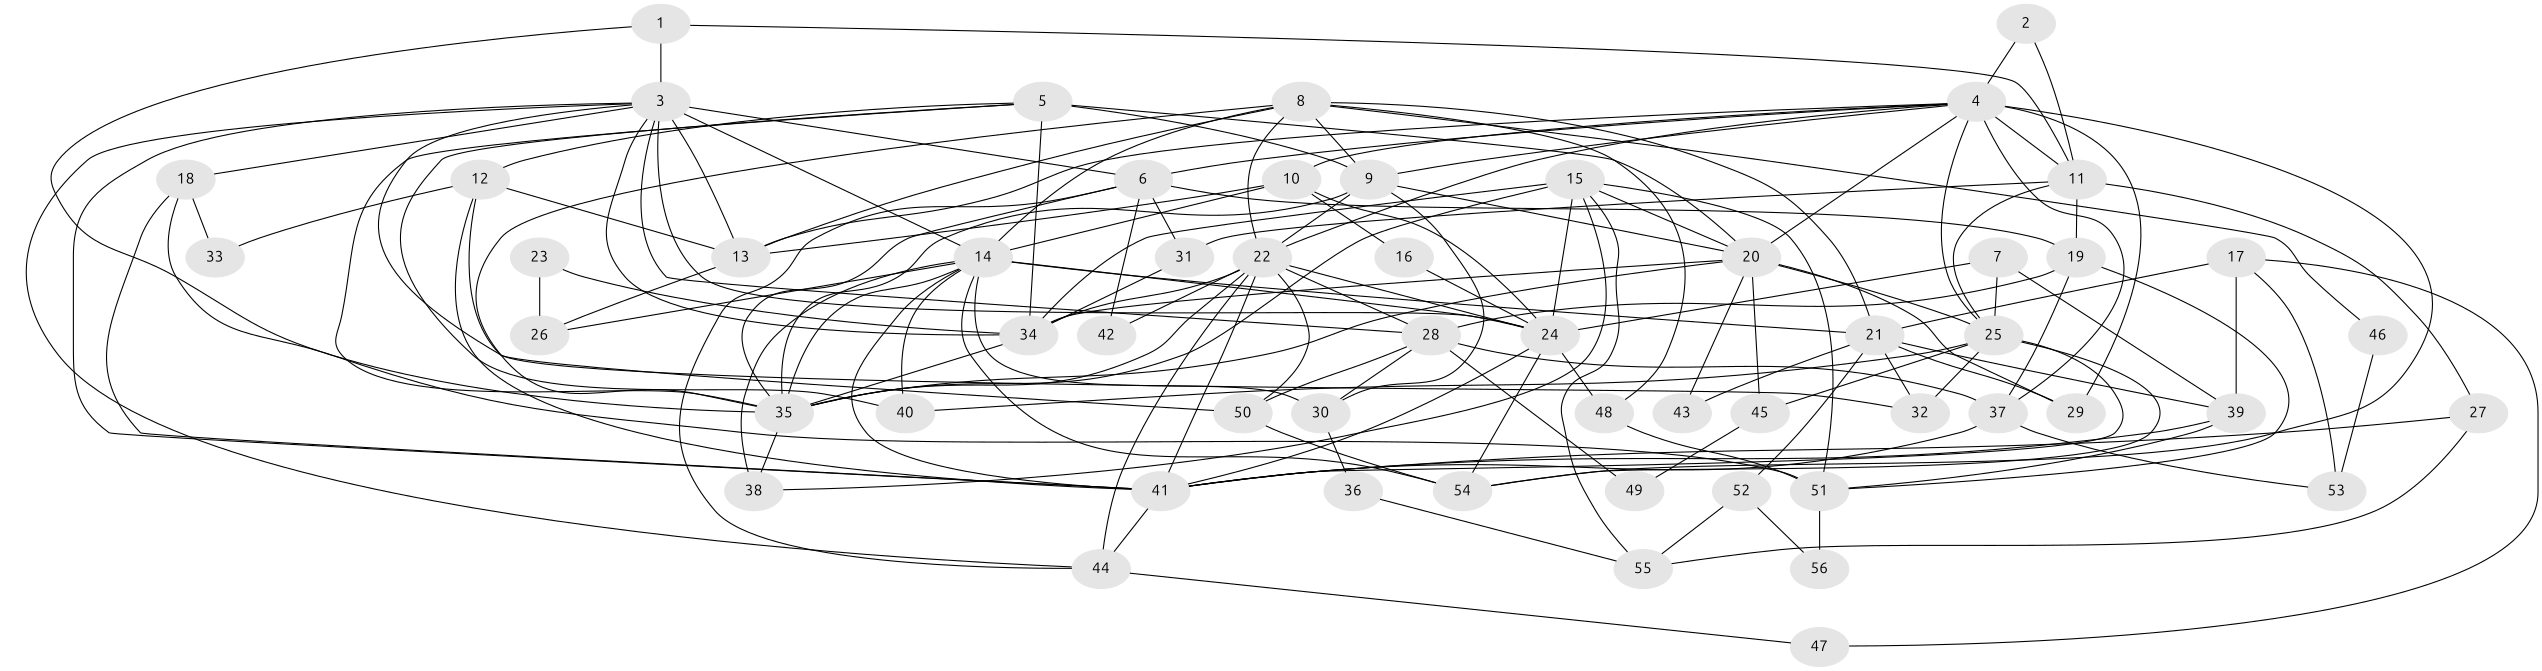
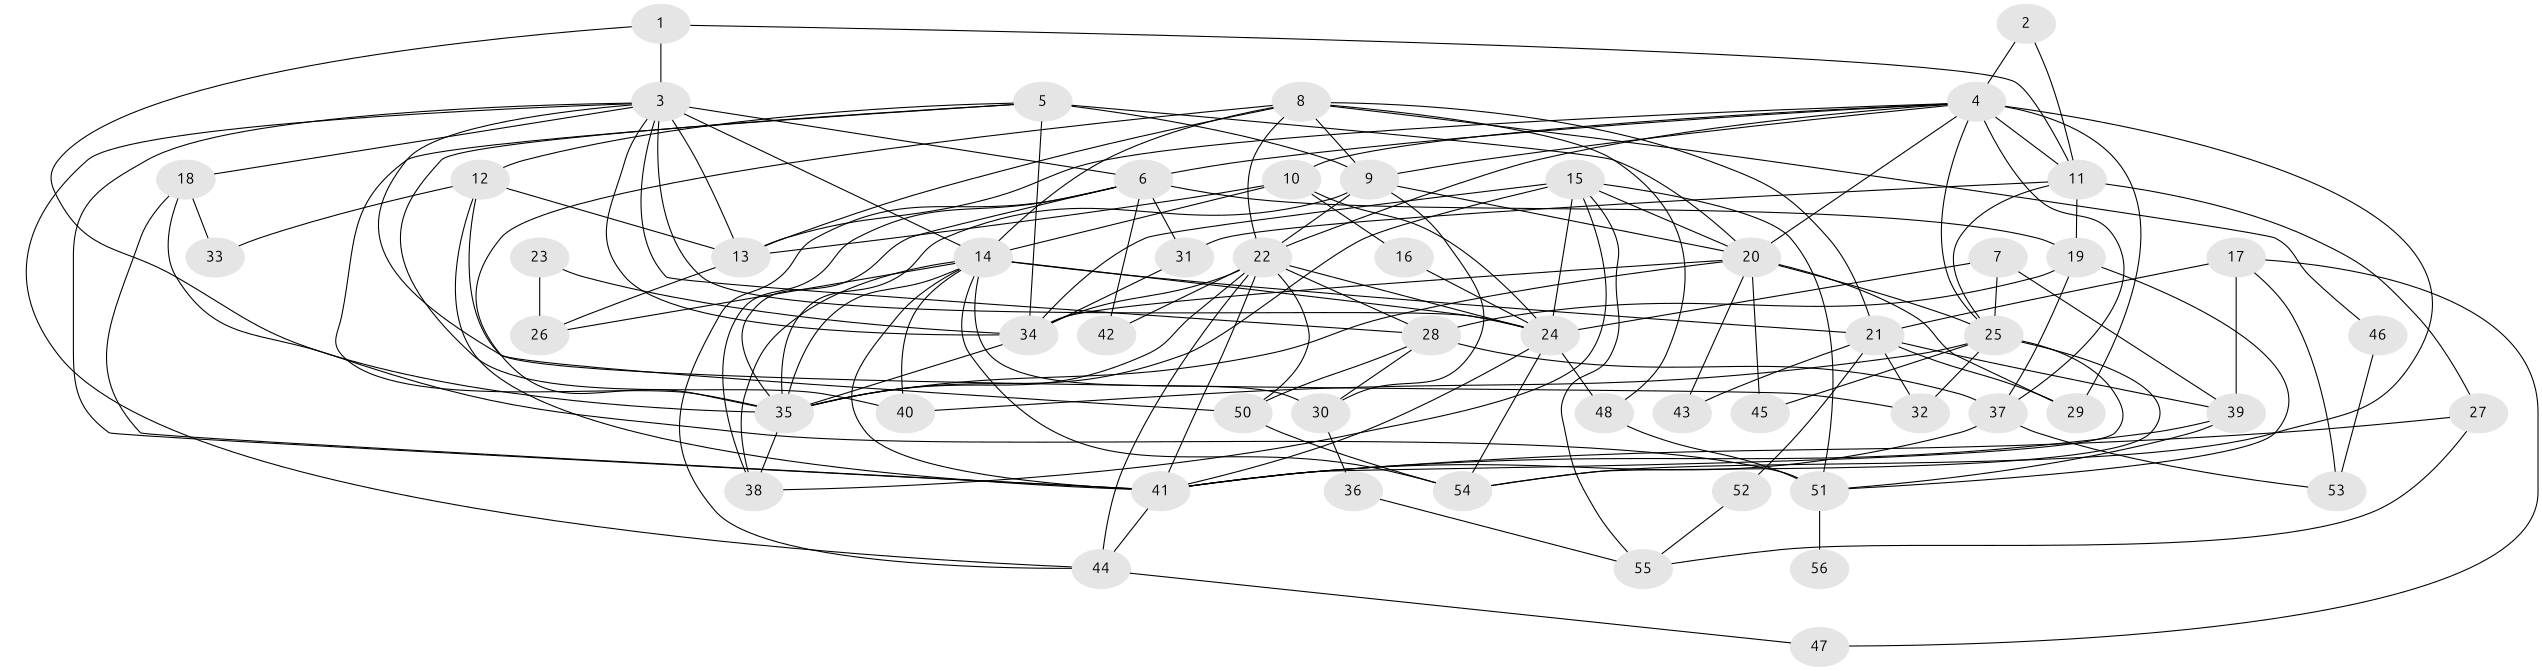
edge "6" -- "38": added
node "49": removed
edge "52" -- "56": removed
